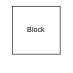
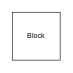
node "Block": moved (36, 30) -> (36, 36)
